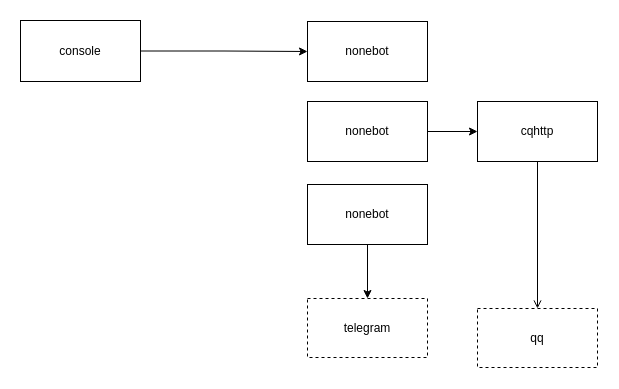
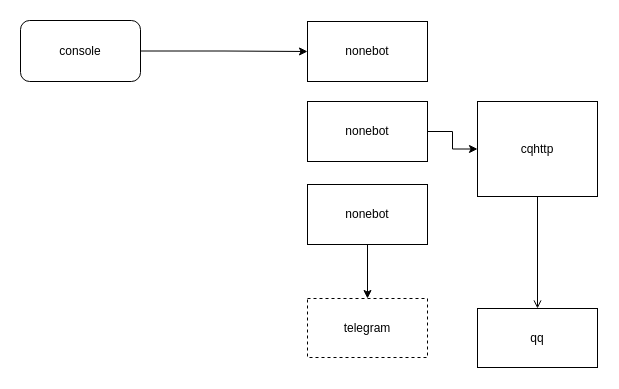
node "console": shape rectangle -> rounded rectangle
node "cqhttp": size 120x60 -> 120x95
node "qq": style dashed -> solid
